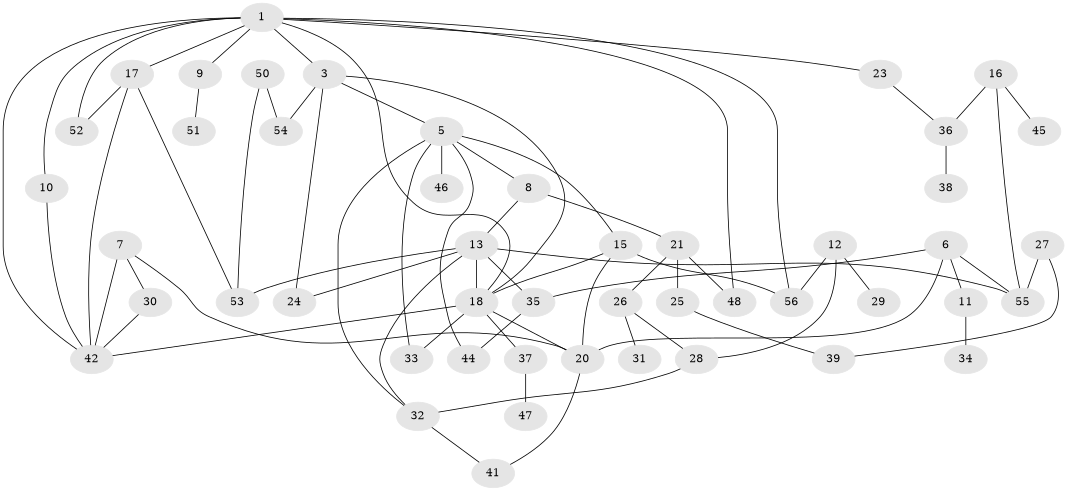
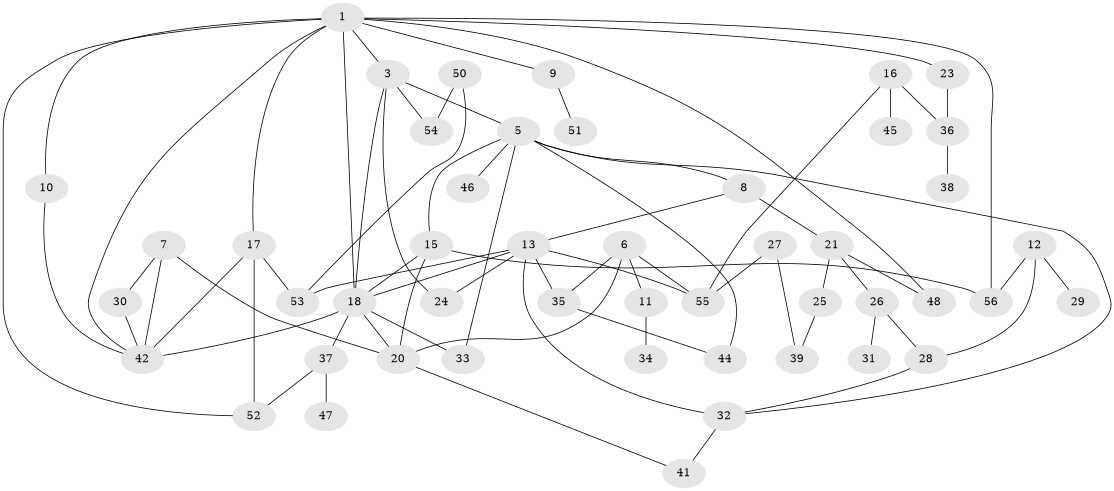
edge "37" -- "52": added
